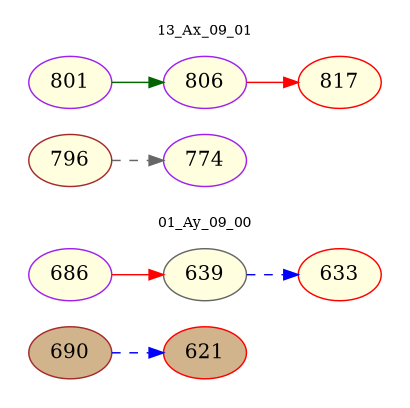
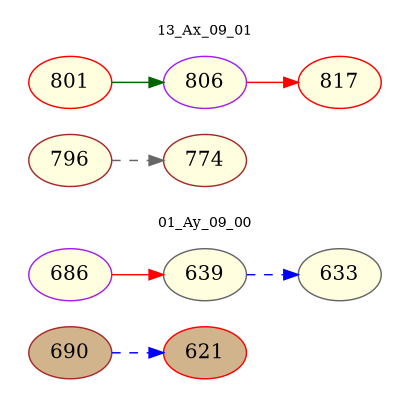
node "801": color purple -> red
node "774": color purple -> brown
node "633": color red -> gray40
